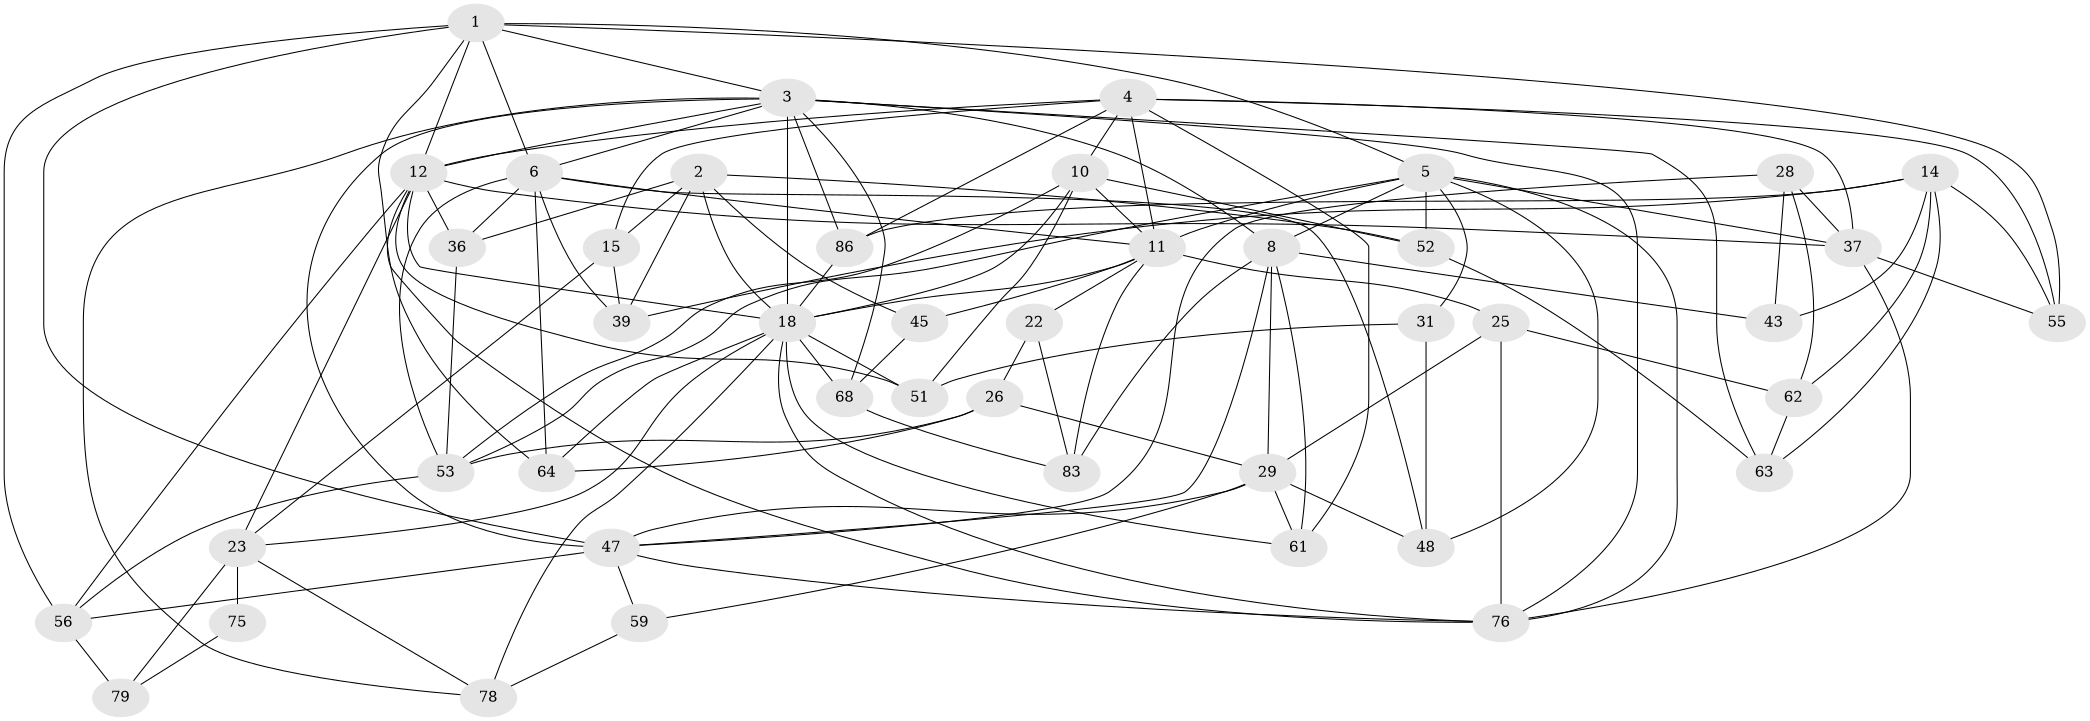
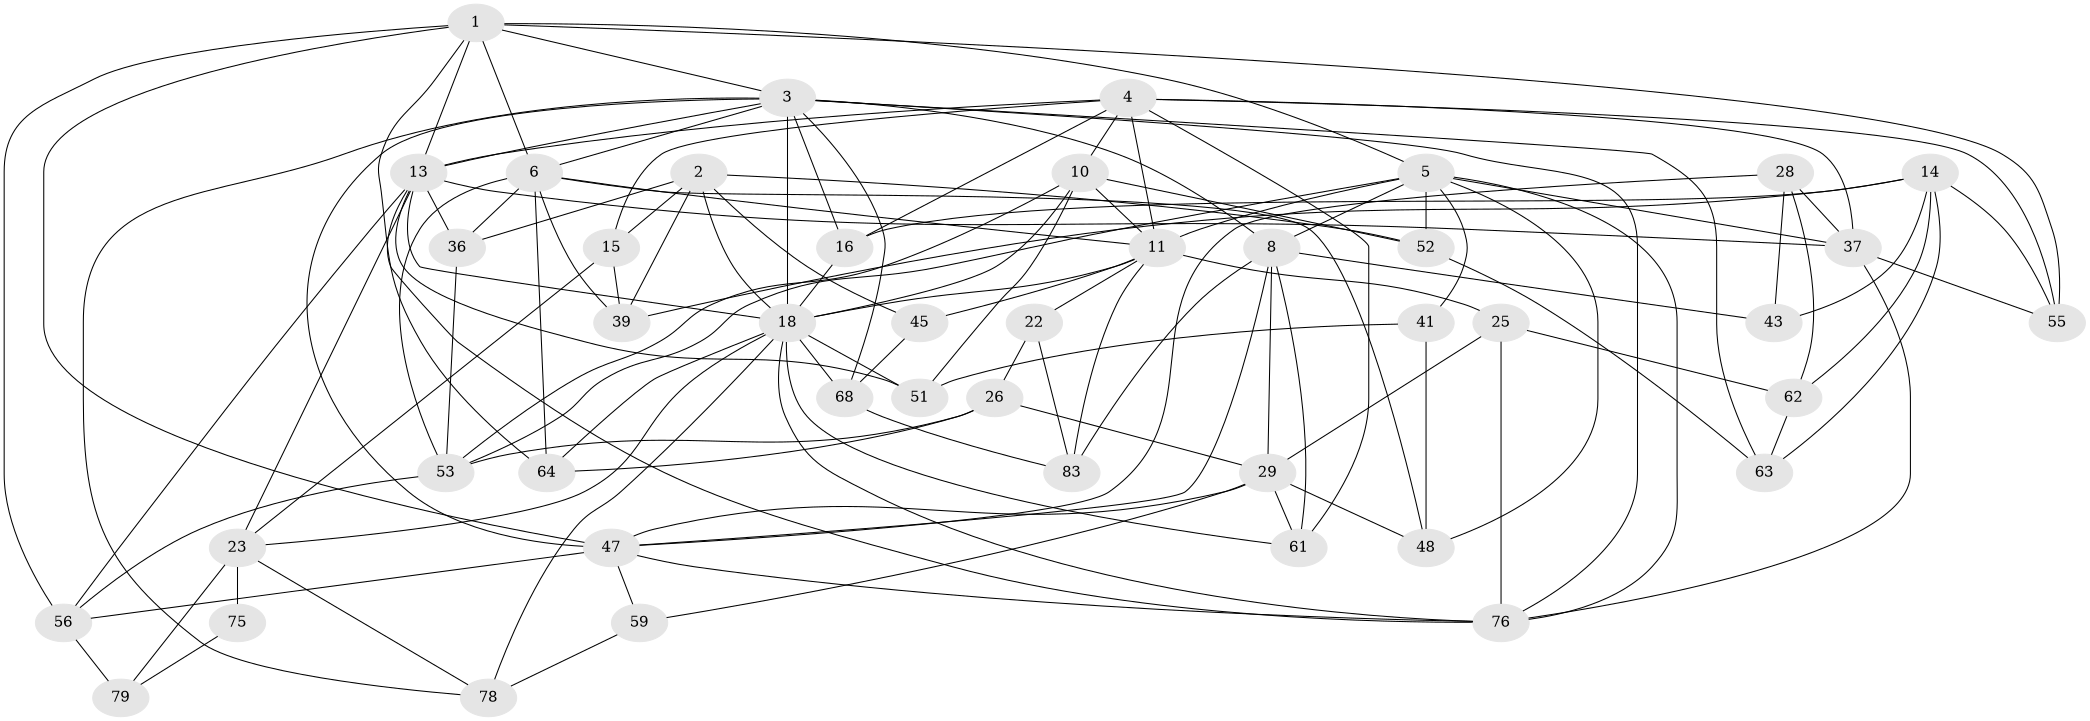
node "12": label "12" -> "13"
node "86": label "86" -> "16"
node "31": label "31" -> "41"
